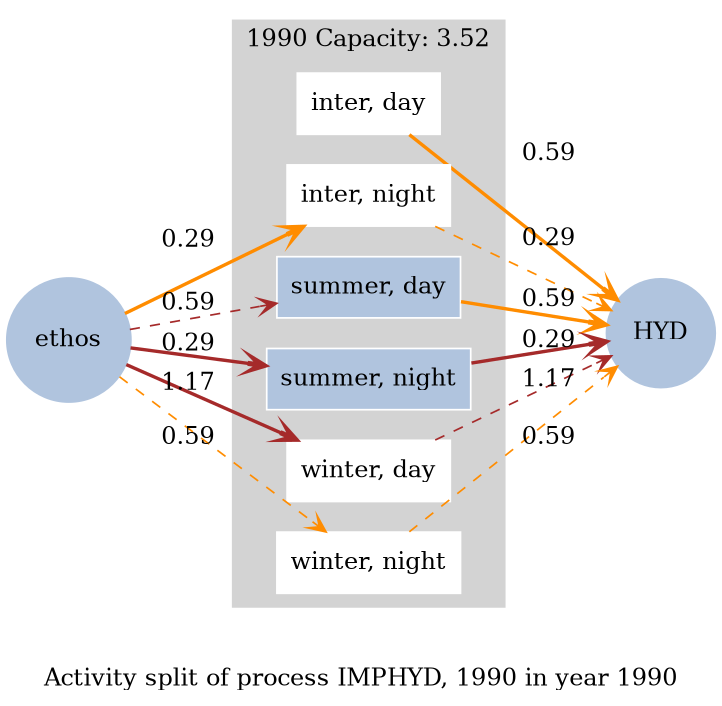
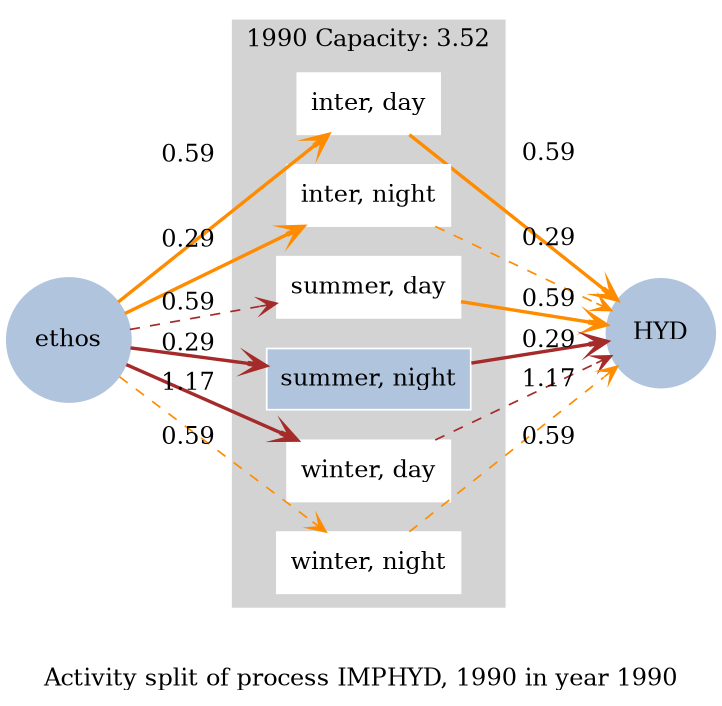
edge "ethos" -> "inter, day": added, label "0.59"
node "summer, day": fillcolor lightsteelblue -> white
